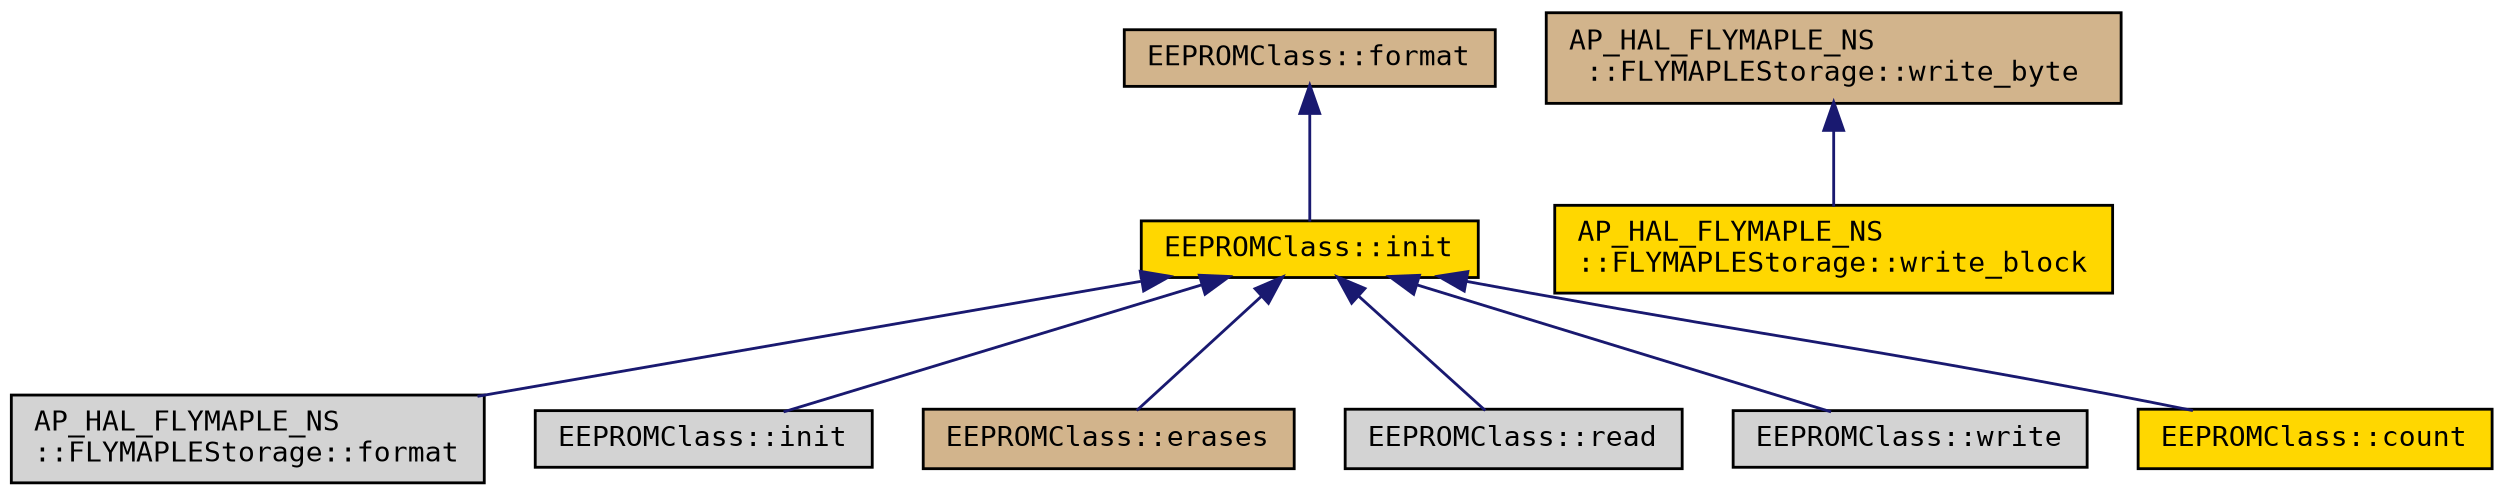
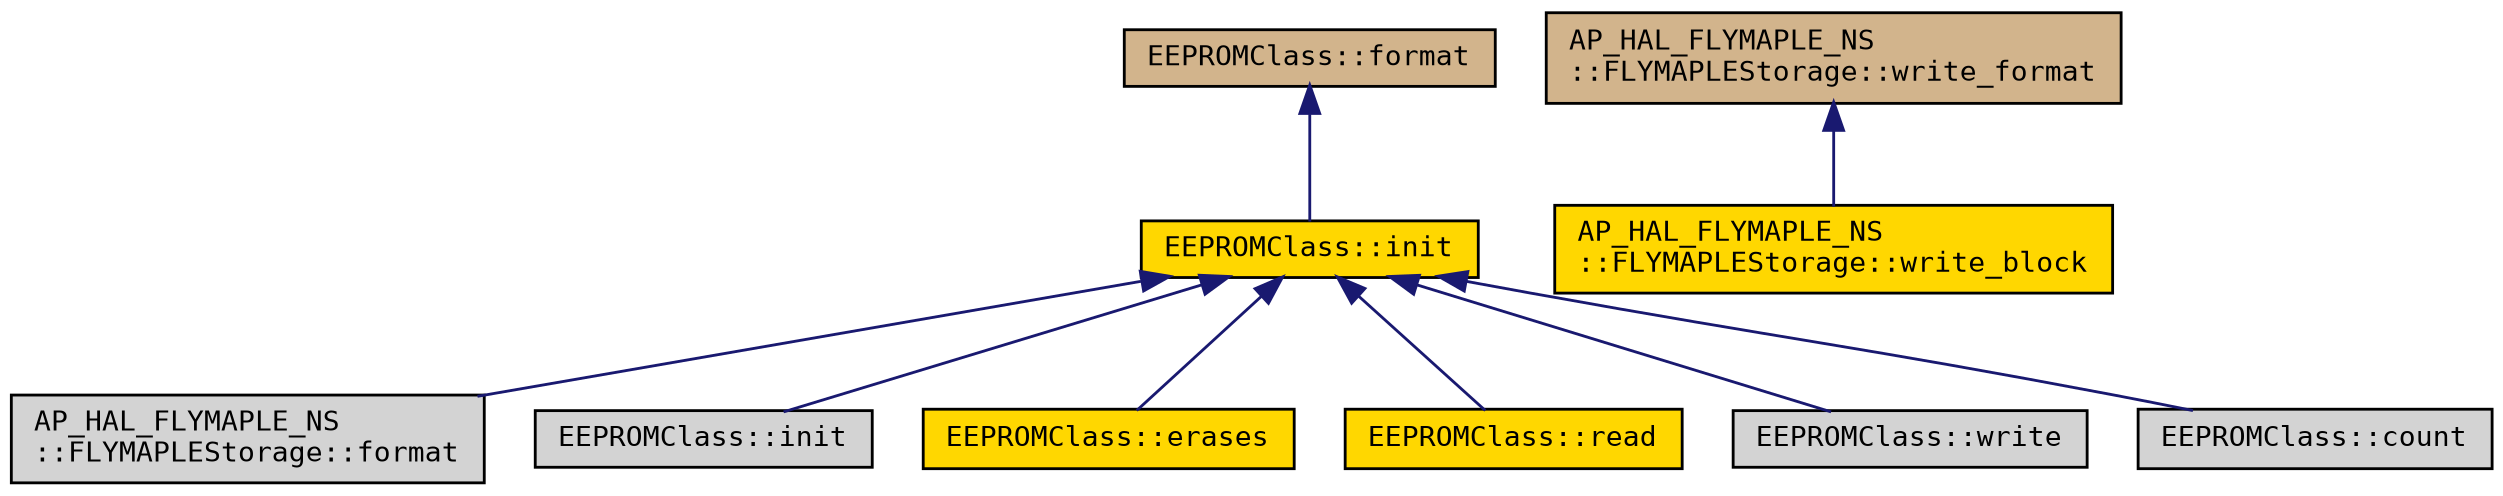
node "AP_HAL_FLYMAPLE_NS ::FLYMAPLEStorage::write_byte": label "AP_HAL_FLYMAPLE_NS ::FLYMAPLEStorage::write_byte" -> "AP_HAL_FLYMAPLE_NS ::FLYMAPLEStorage::write_format"
node "EEPROMClass::erases": fillcolor tan -> gold
node "EEPROMClass::read": fillcolor lightgrey -> gold
node "EEPROMClass::count": fillcolor gold -> lightgrey
